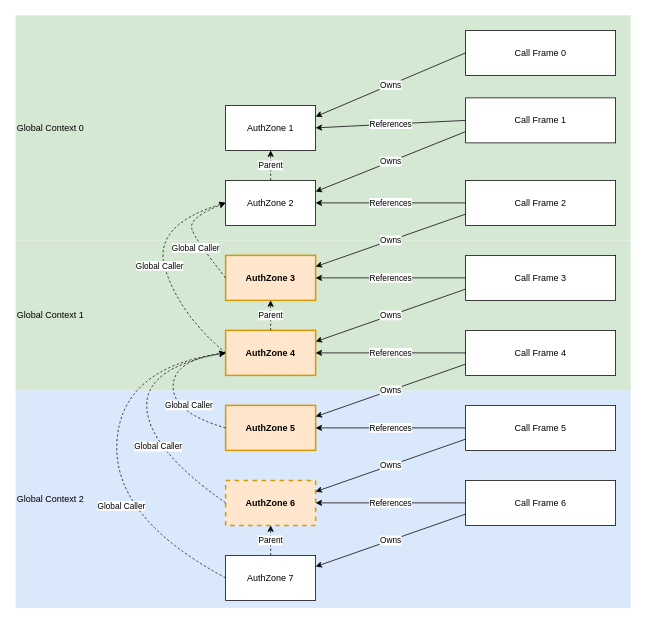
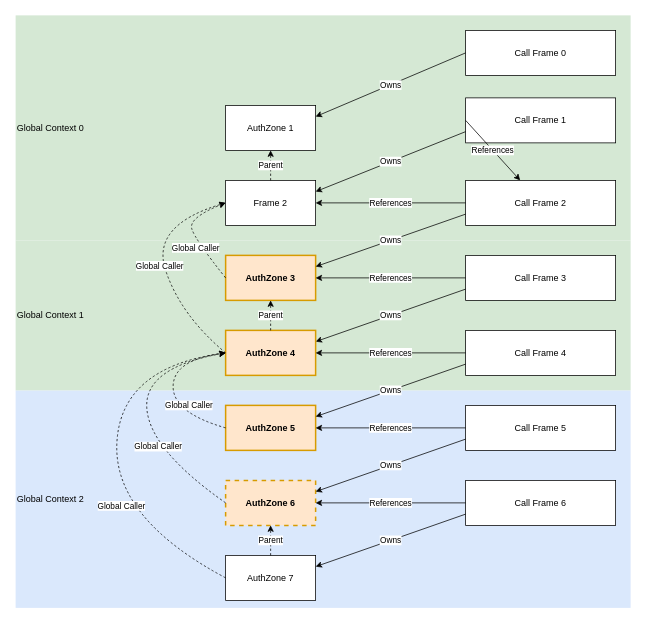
edge "Call Frame 1" -> "AuthZone 1": now "Call Frame 1" -> "Call Frame 2"
node "AuthZone 2": label "AuthZone 2" -> "Frame 2"
